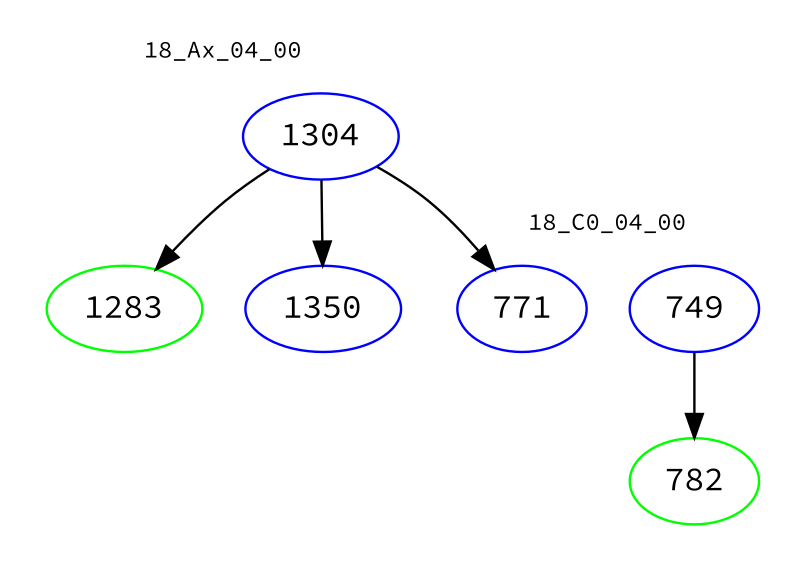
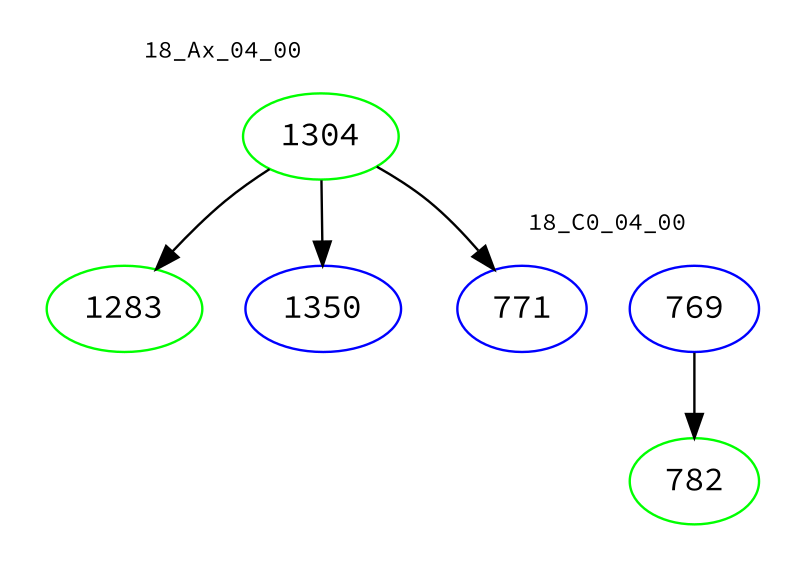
node "1304": color blue -> green
node "749": label "749" -> "769"
